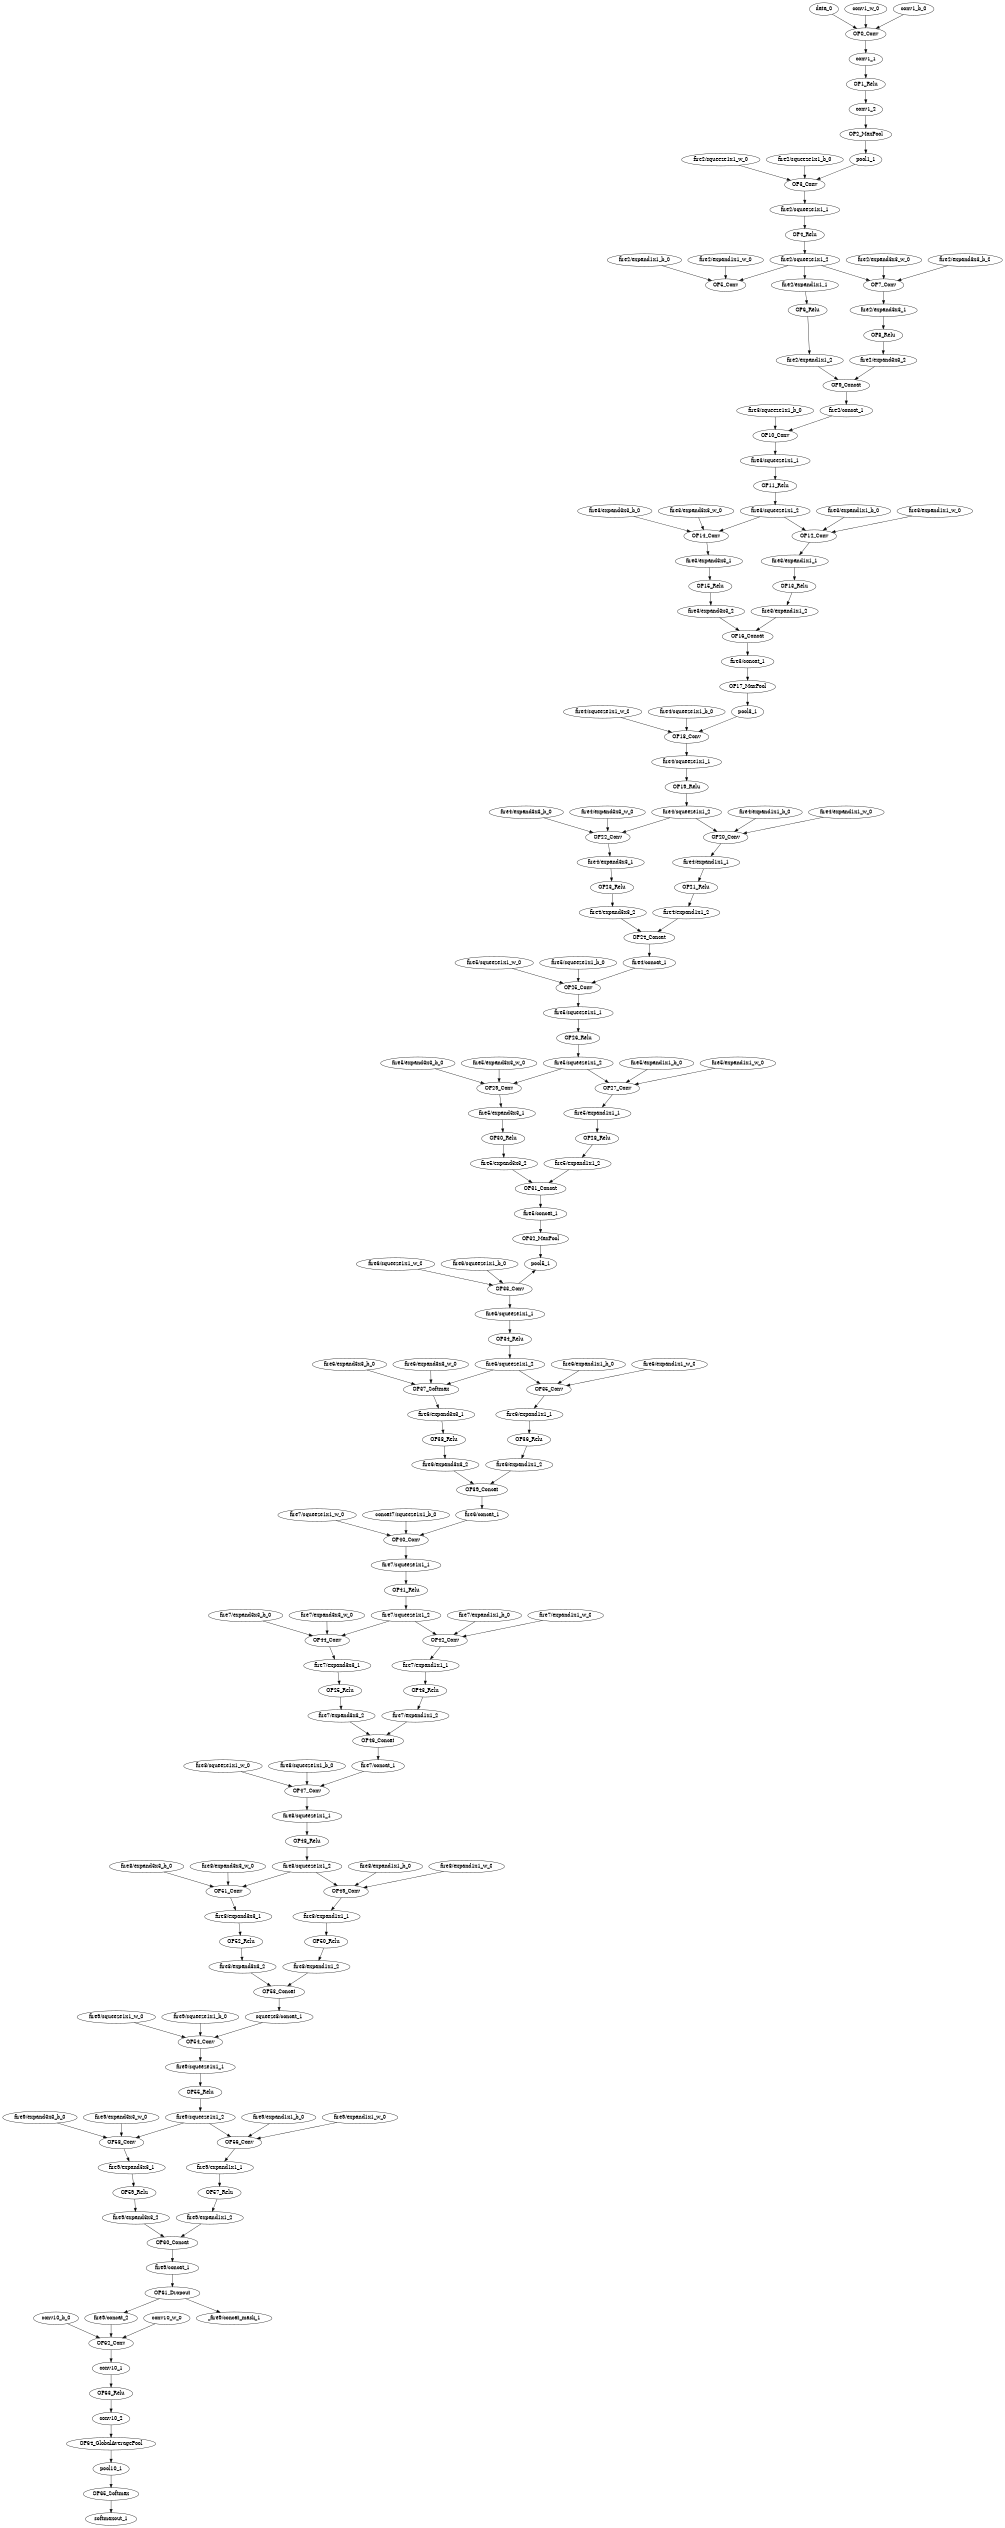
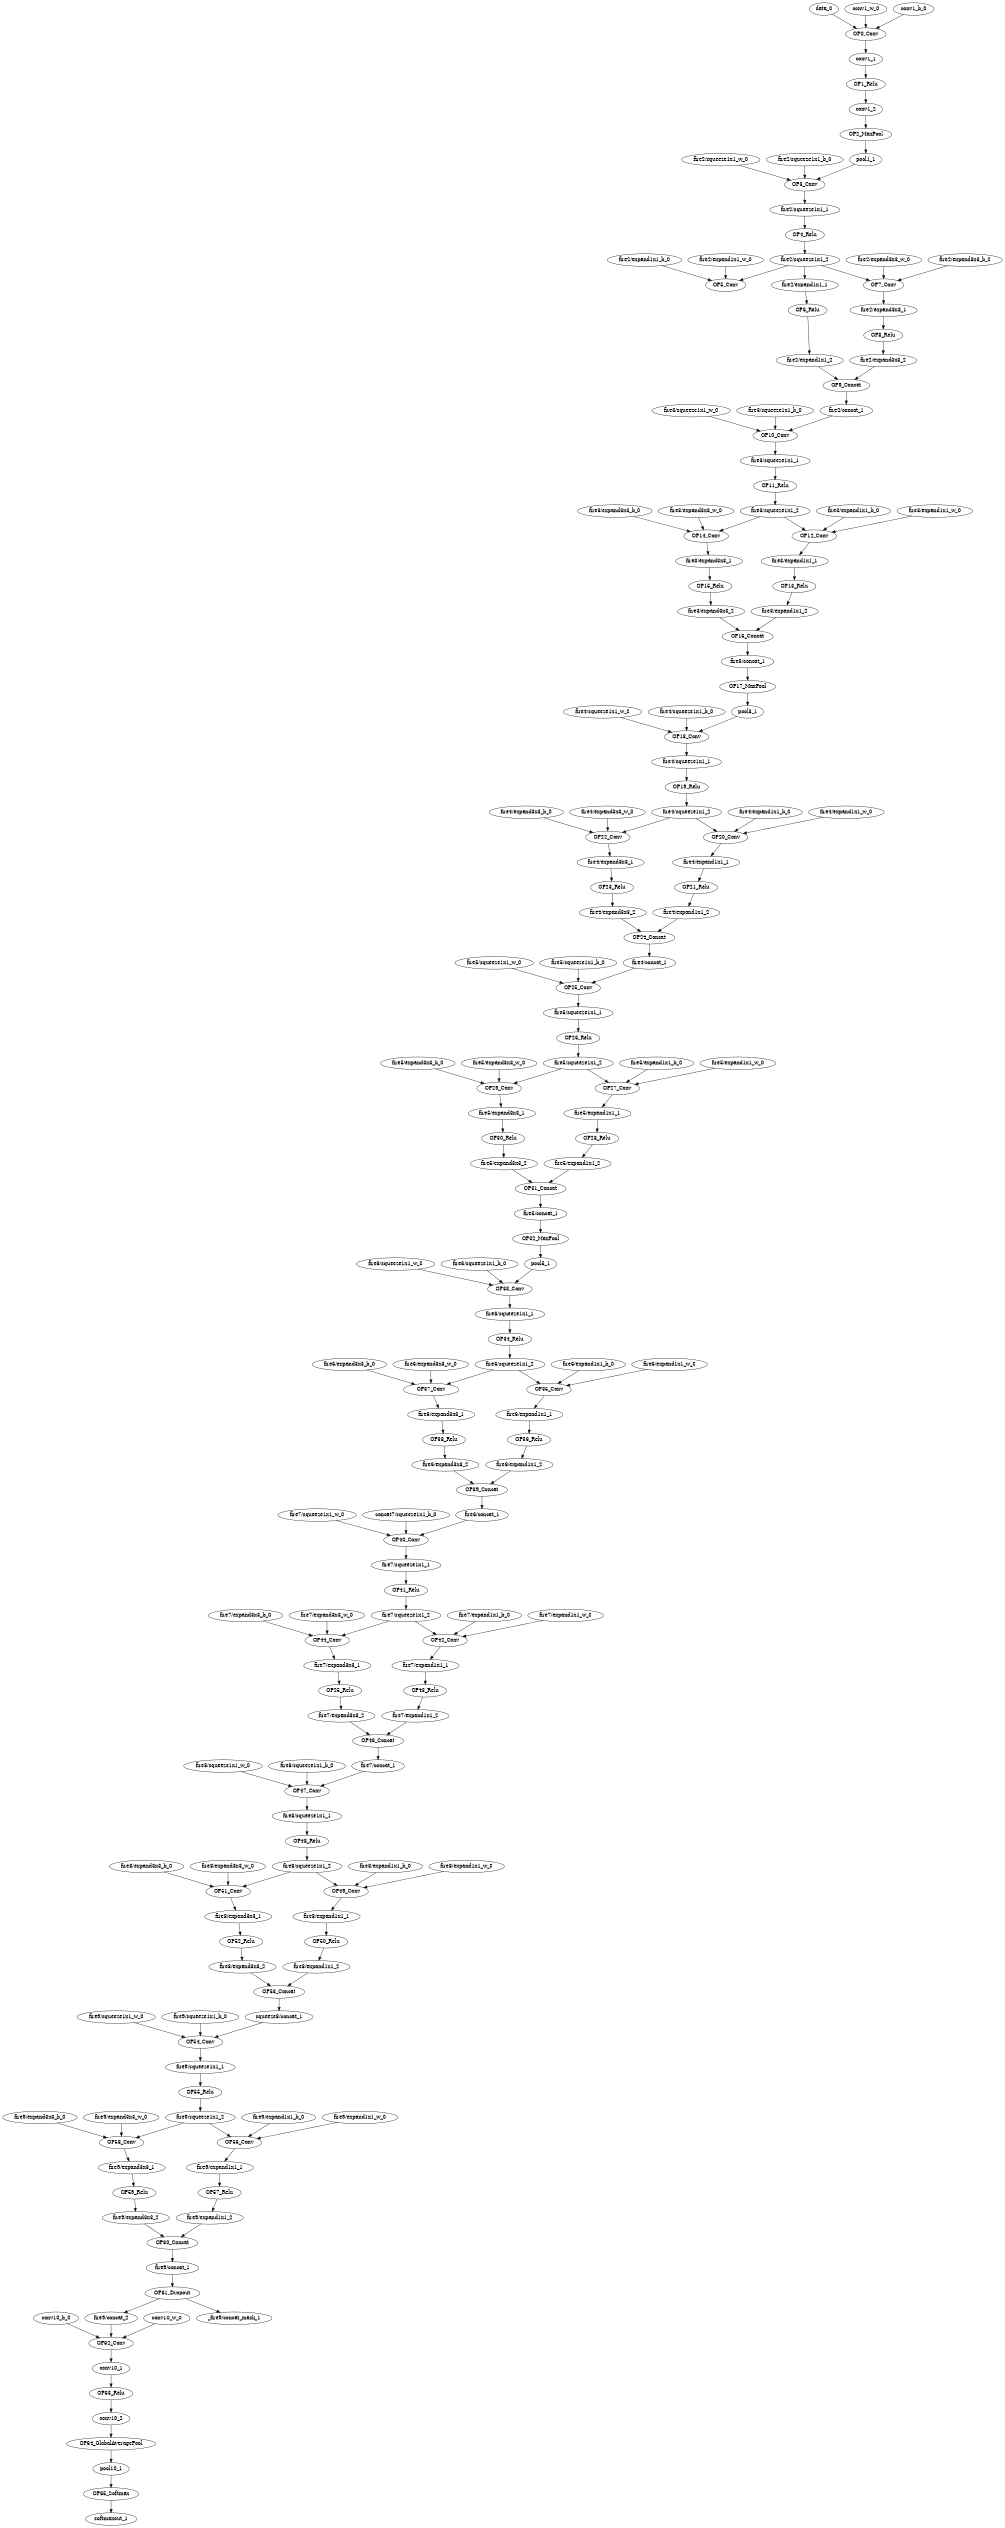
node "fire3/squeeze1x1_w_0": added
edge "OP33_Conv" -> "pool5_1": reversed
node "OP37_Softmax": label "OP37_Softmax" -> "OP37_Conv"
